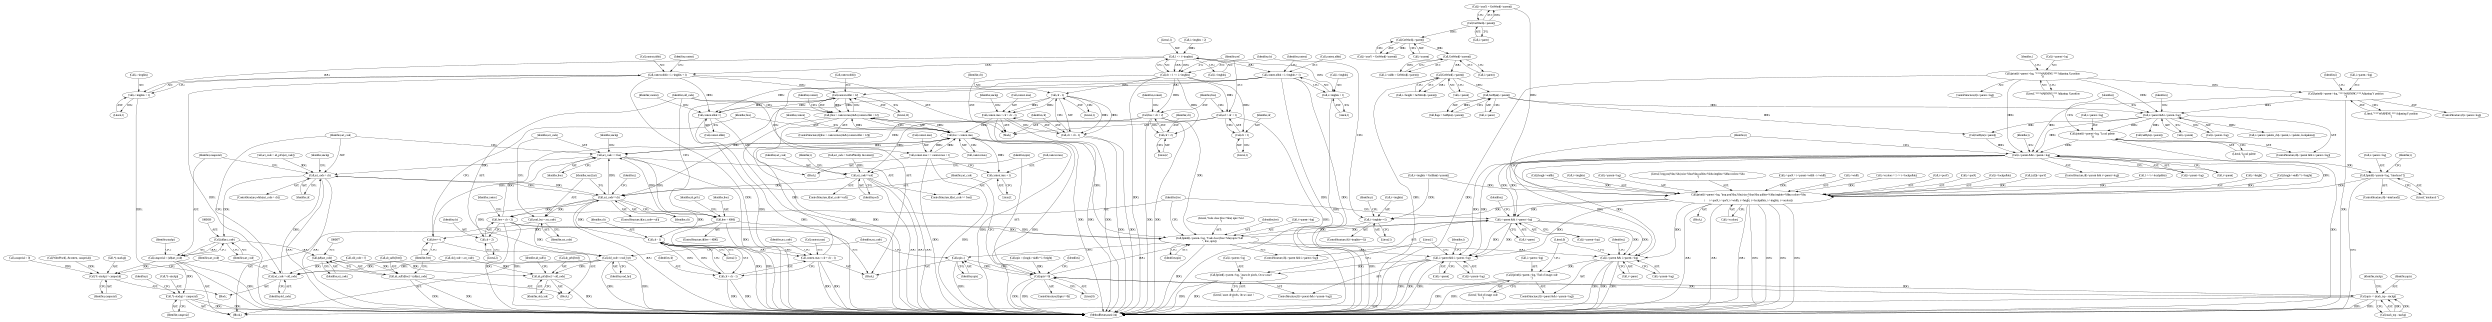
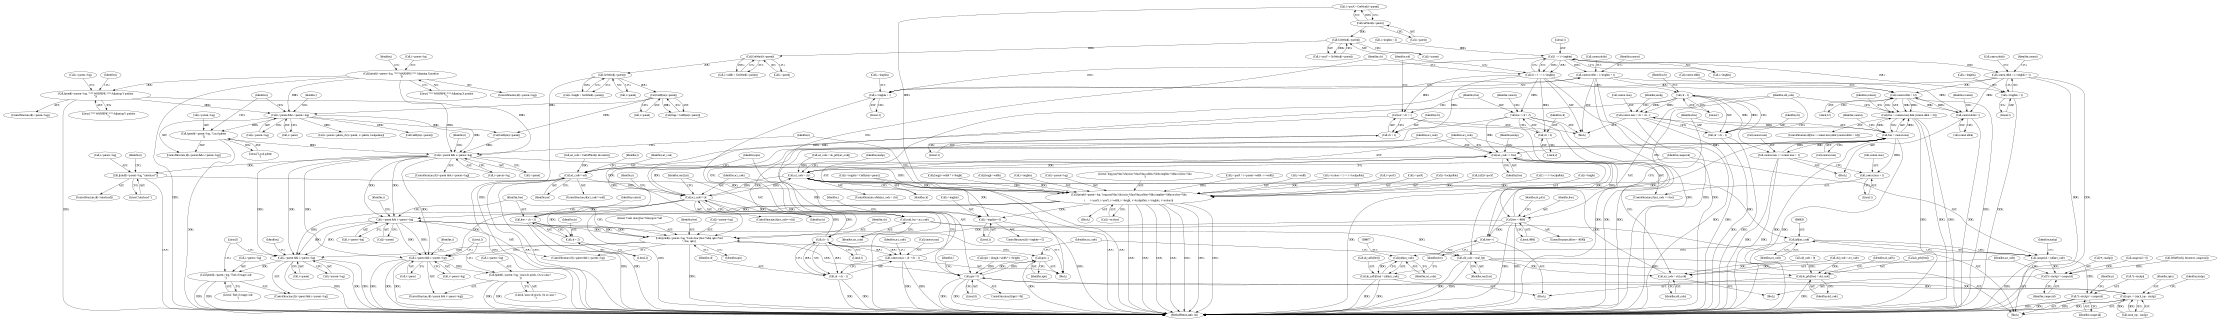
node "(Literal,4096)": added
